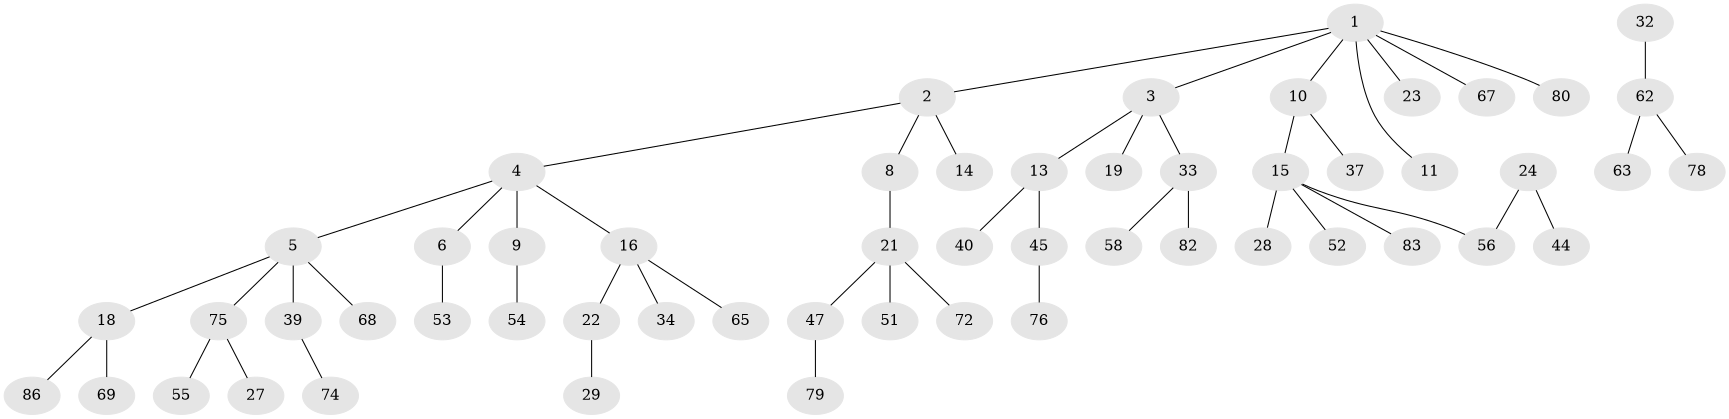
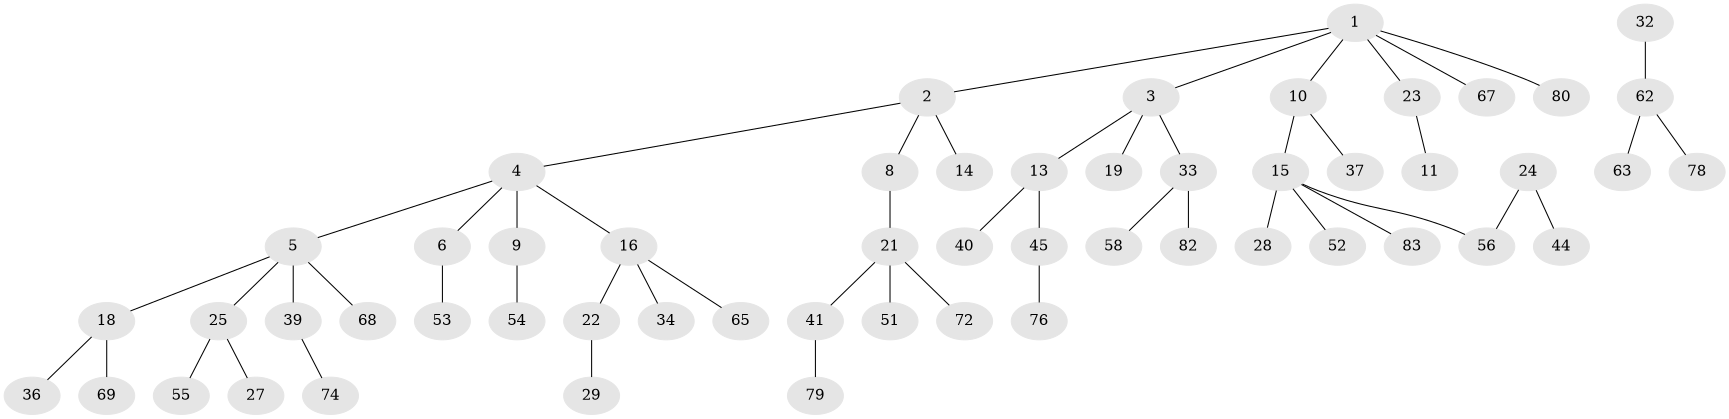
edge "1" -- "11": now "23" -- "11"
node "75": label "75" -> "25"
node "47": label "47" -> "41"
node "86": label "86" -> "36"
